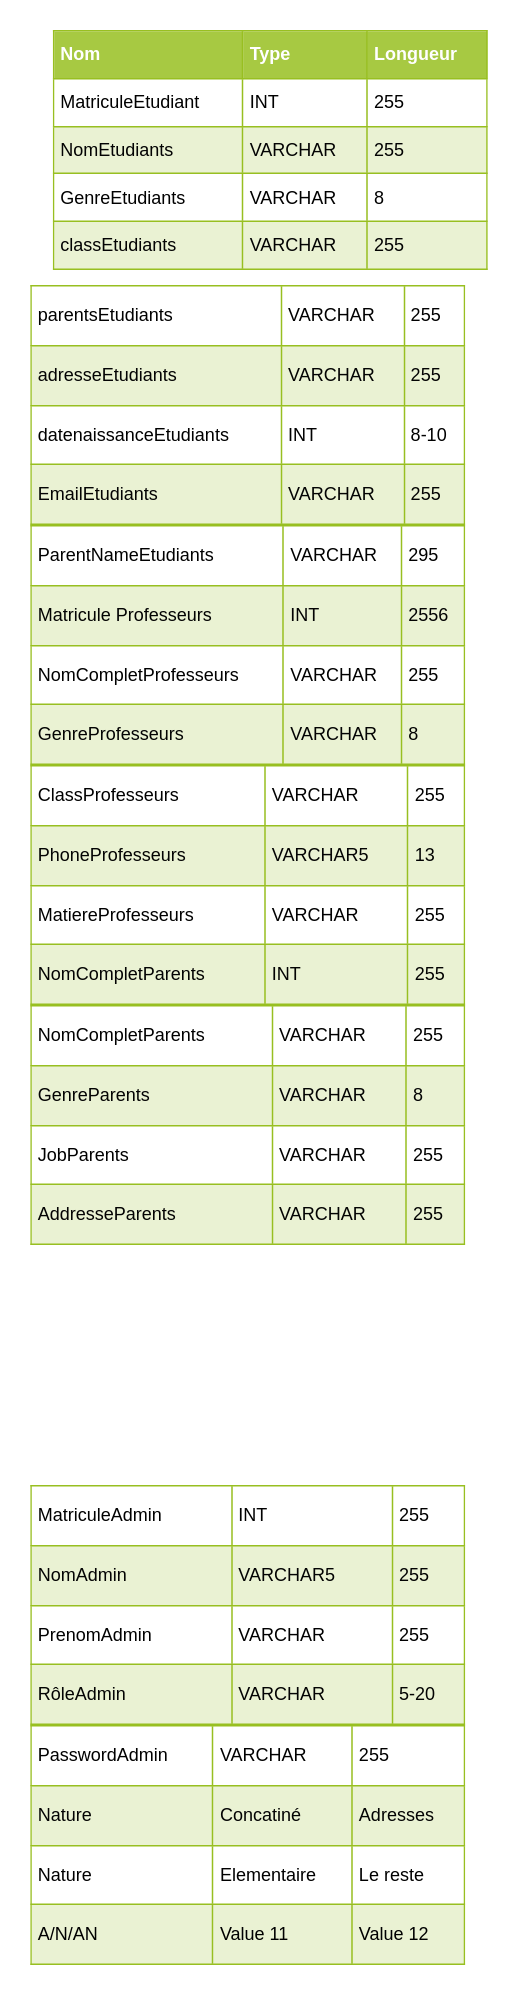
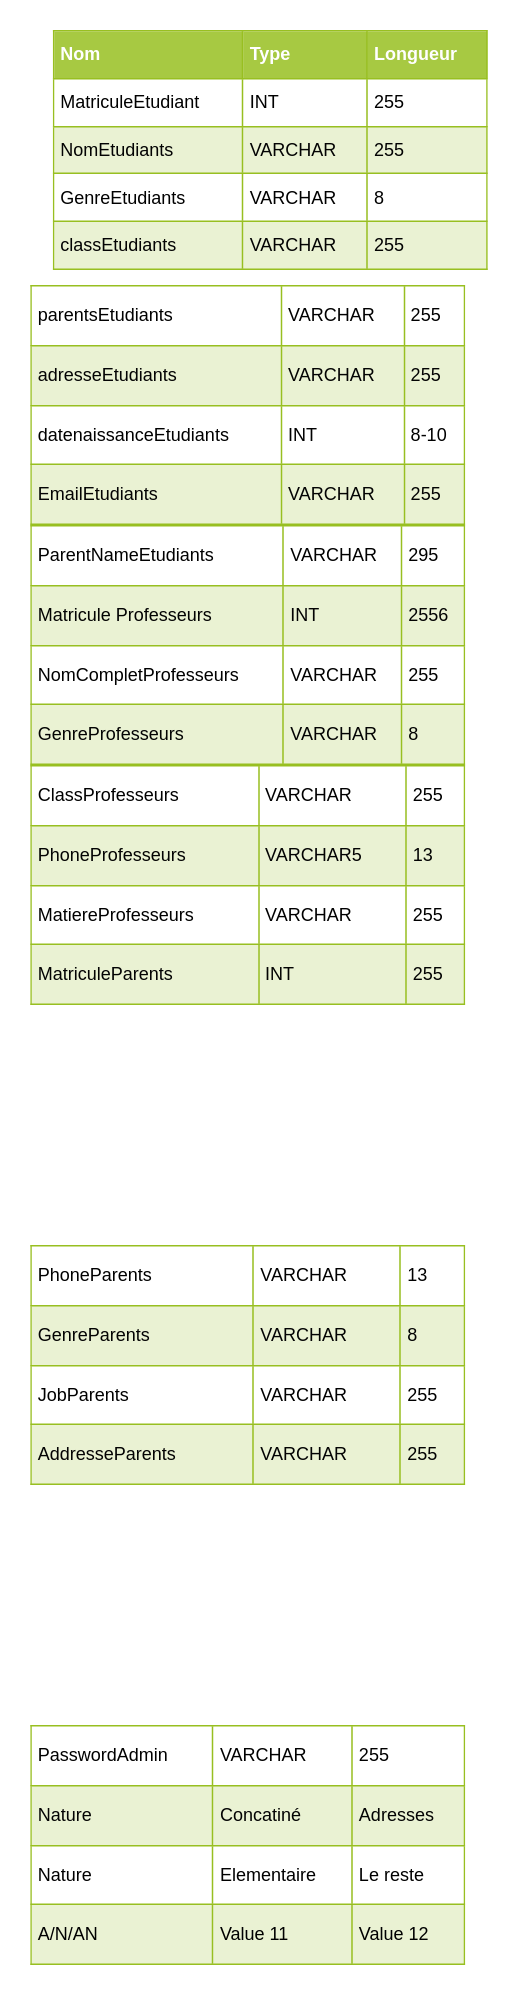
node "ClassProfesseurs VARCHAR 255 PhoneProfesseurs VARCHAR5 13 MatiereProfesseurs VARCHAR 255 NomCompletParents INT 255": label "ClassProfesseurs VARCHAR 255 PhoneProfesseurs VARCHAR5 13 MatiereProfesseurs VARCHAR 255 NomCompletParents INT 255" -> "ClassProfesseurs VARCHAR 255 PhoneProfesseurs VARCHAR5 13 MatiereProfesseurs VARCHAR 255 MatriculeParents INT 255"
node "NomCompletParents VARCHAR 255 GenreParents VARCHAR 8 JobParents VARCHAR 255 AddresseParents VARCHAR 255": removed
node "PhoneParents VARCHAR 13 GenreParents VARCHAR 8 JobParents VARCHAR 255 AddresseParents VARCHAR 255": added
node "MatriculeAdmin INT 255 NomAdmin VARCHAR5 255 PrenomAdmin VARCHAR 255 RôleAdmin VARCHAR 5-20": removed
